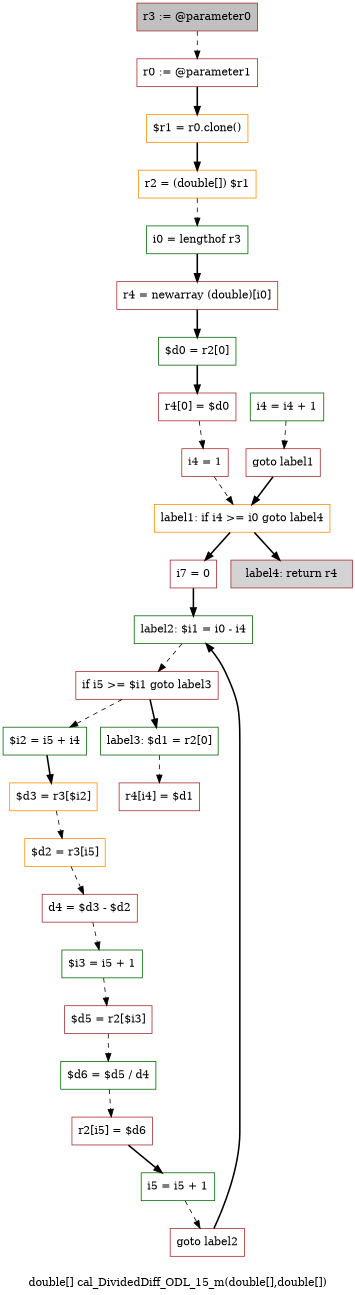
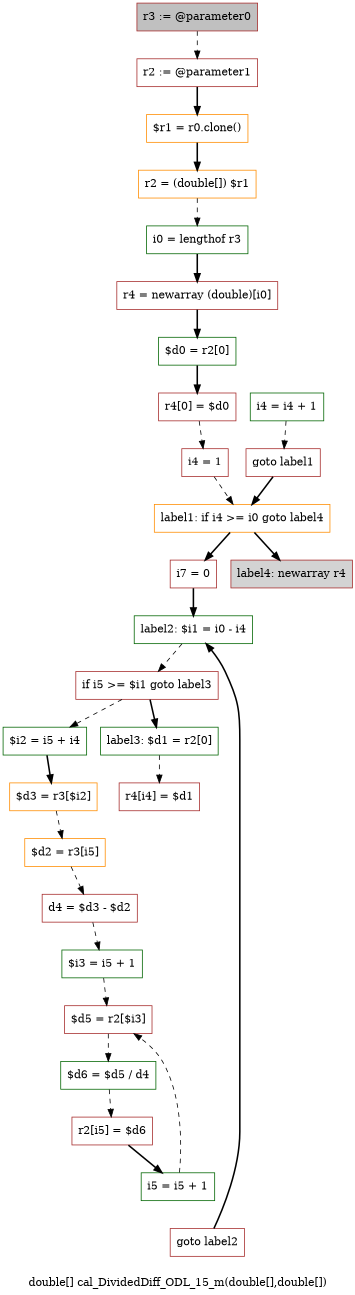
node "r0 := @parameter1": label "r0 := @parameter1" -> "r2 := @parameter1"
node "label4: return r4": label "label4: return r4" -> "label4: newarray r4"
edge "i5 = i5 + 1" -> "goto label2": now "i5 = i5 + 1" -> "$d5 = r2[$i3]"
